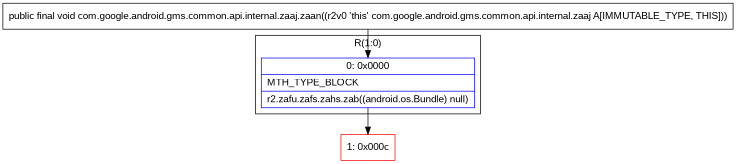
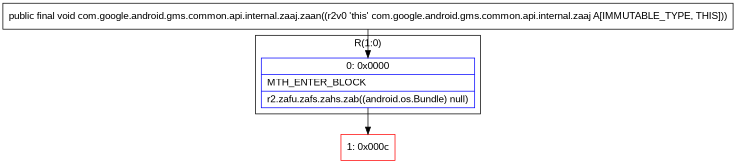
node "0: 0x0000": text "MTH_TYPE_BLOCK" -> "MTH_ENTER_BLOCK"
